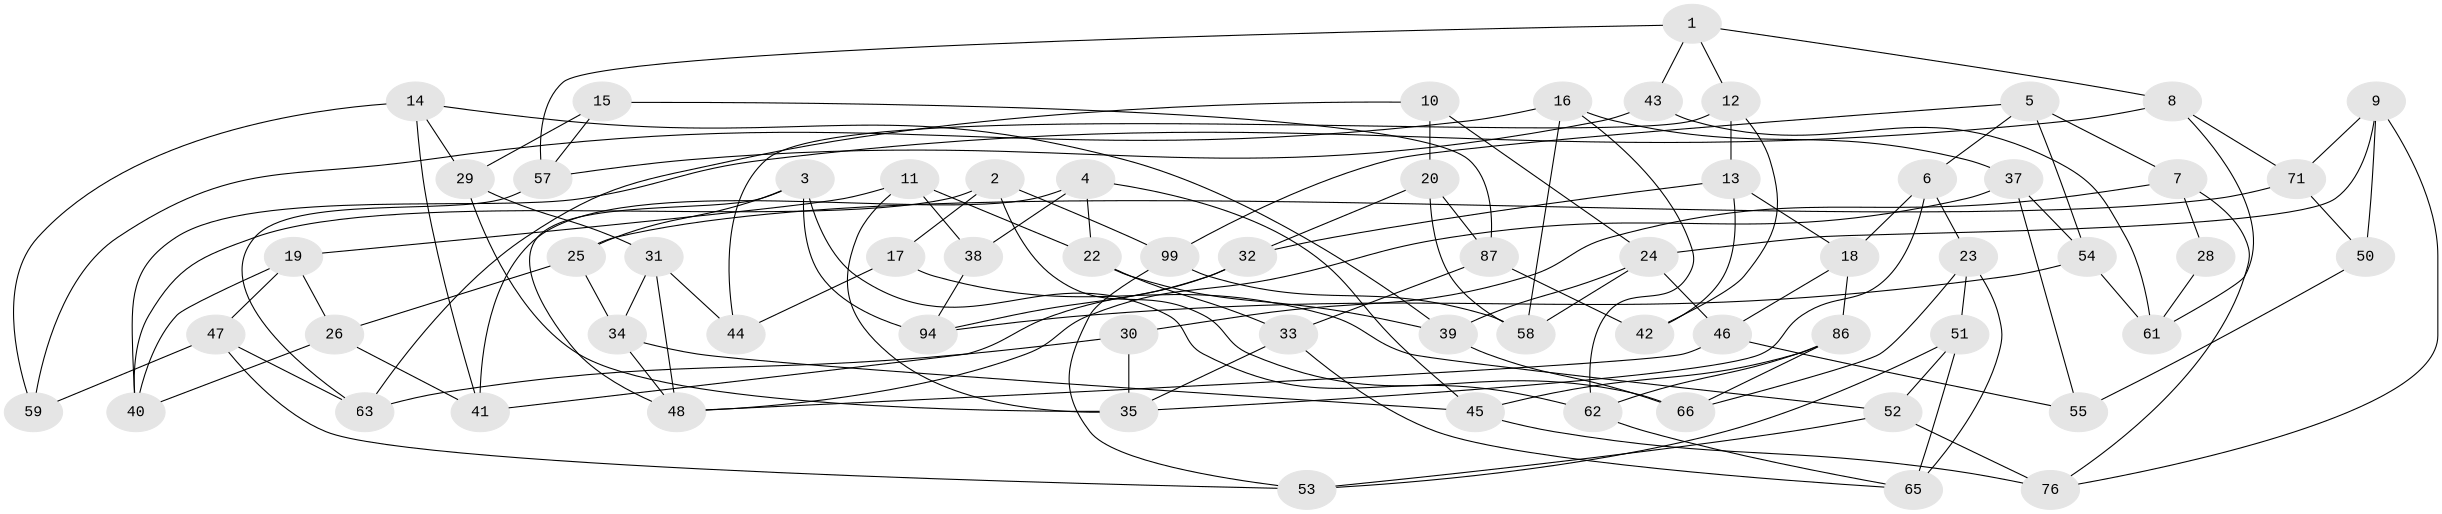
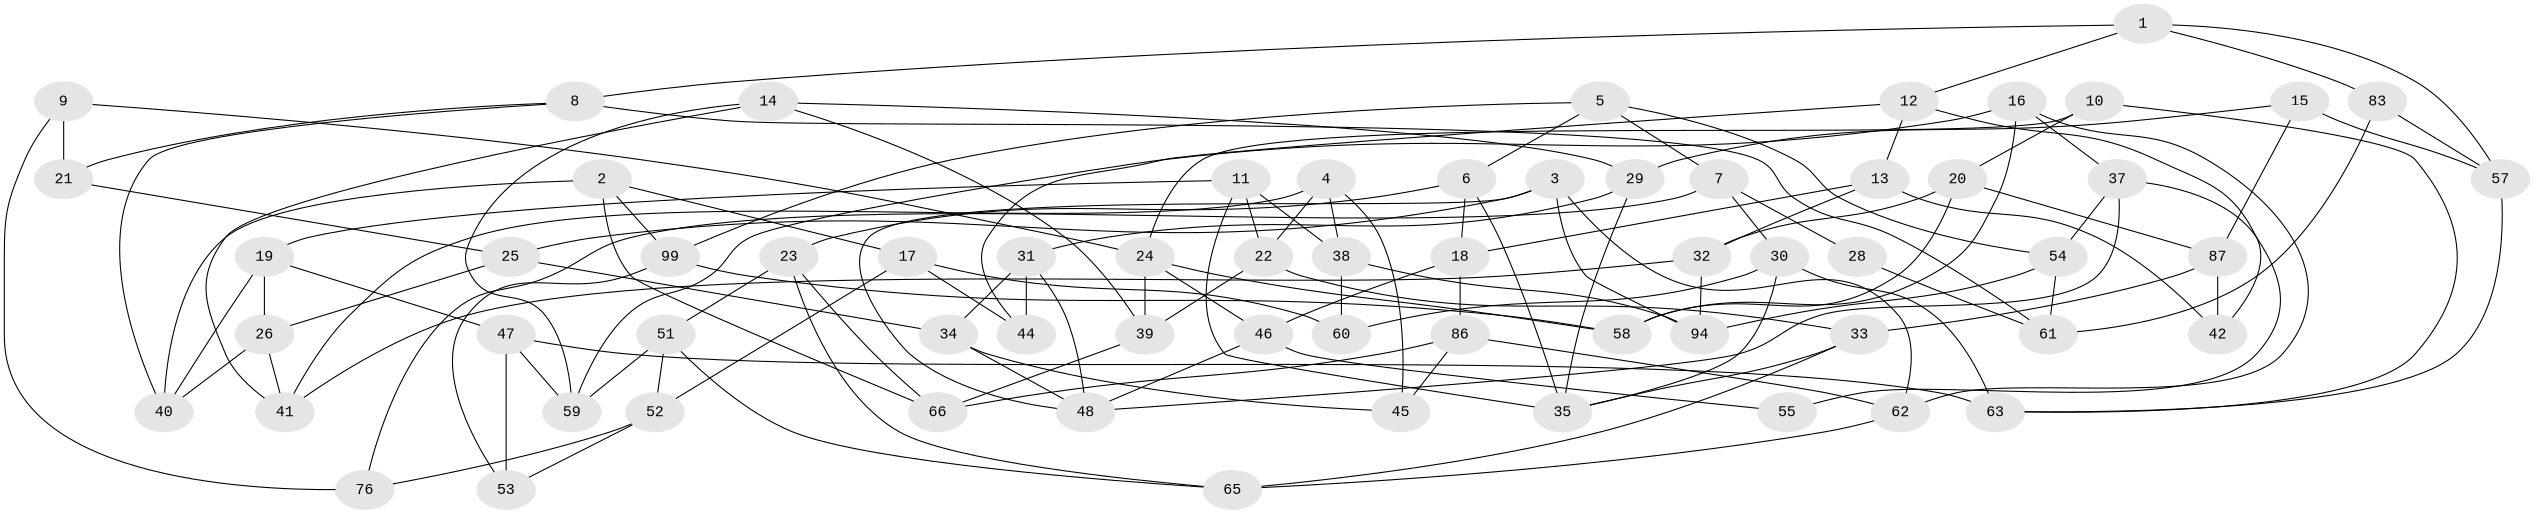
node "43": label "43" -> "83"
node "71": label "71" -> "21"
node "50": removed
node "60": added
edge "51" -- "53": now "51" -- "59"
edge "45" -- "76": removed
